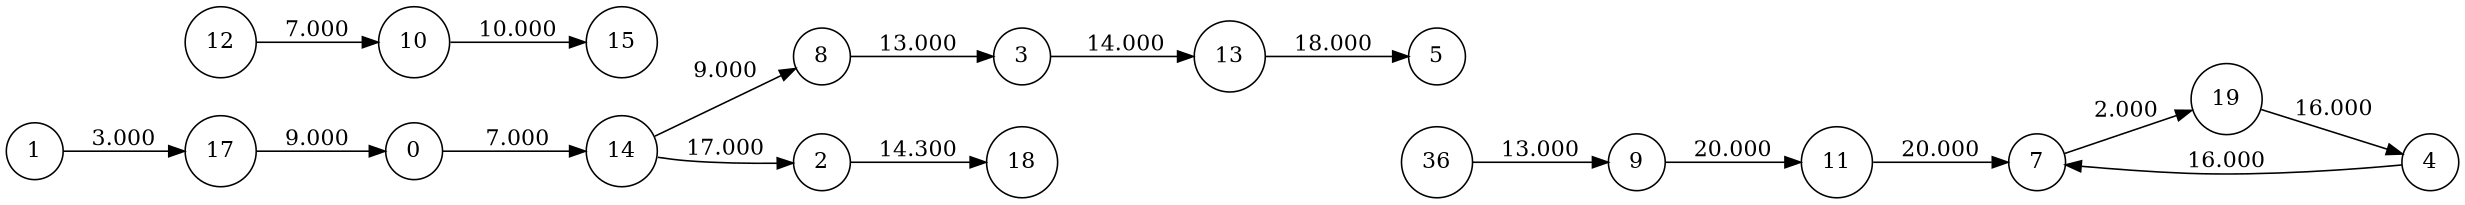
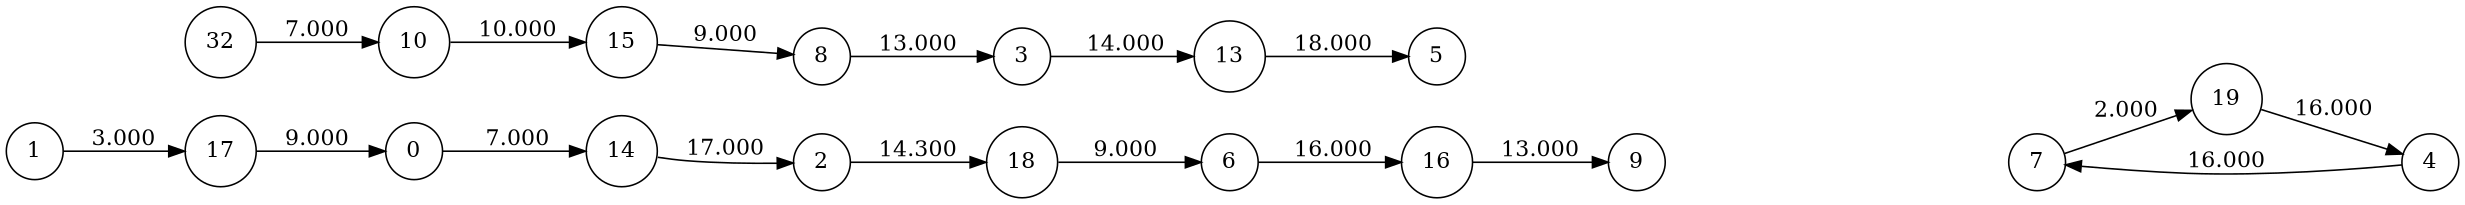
node "12": label "12" -> "32"
edge "14" -> "8": now "15" -> "8"
node "6": added
node "36": label "36" -> "16"
node "11": removed
